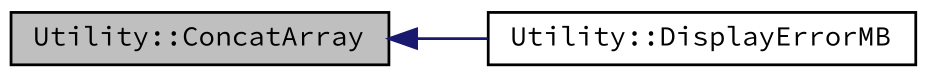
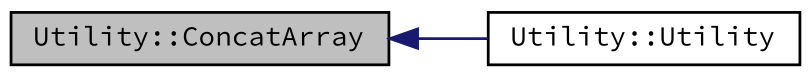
node "Utility::DisplayErrorMB": label "Utility::DisplayErrorMB" -> "Utility::Utility"
